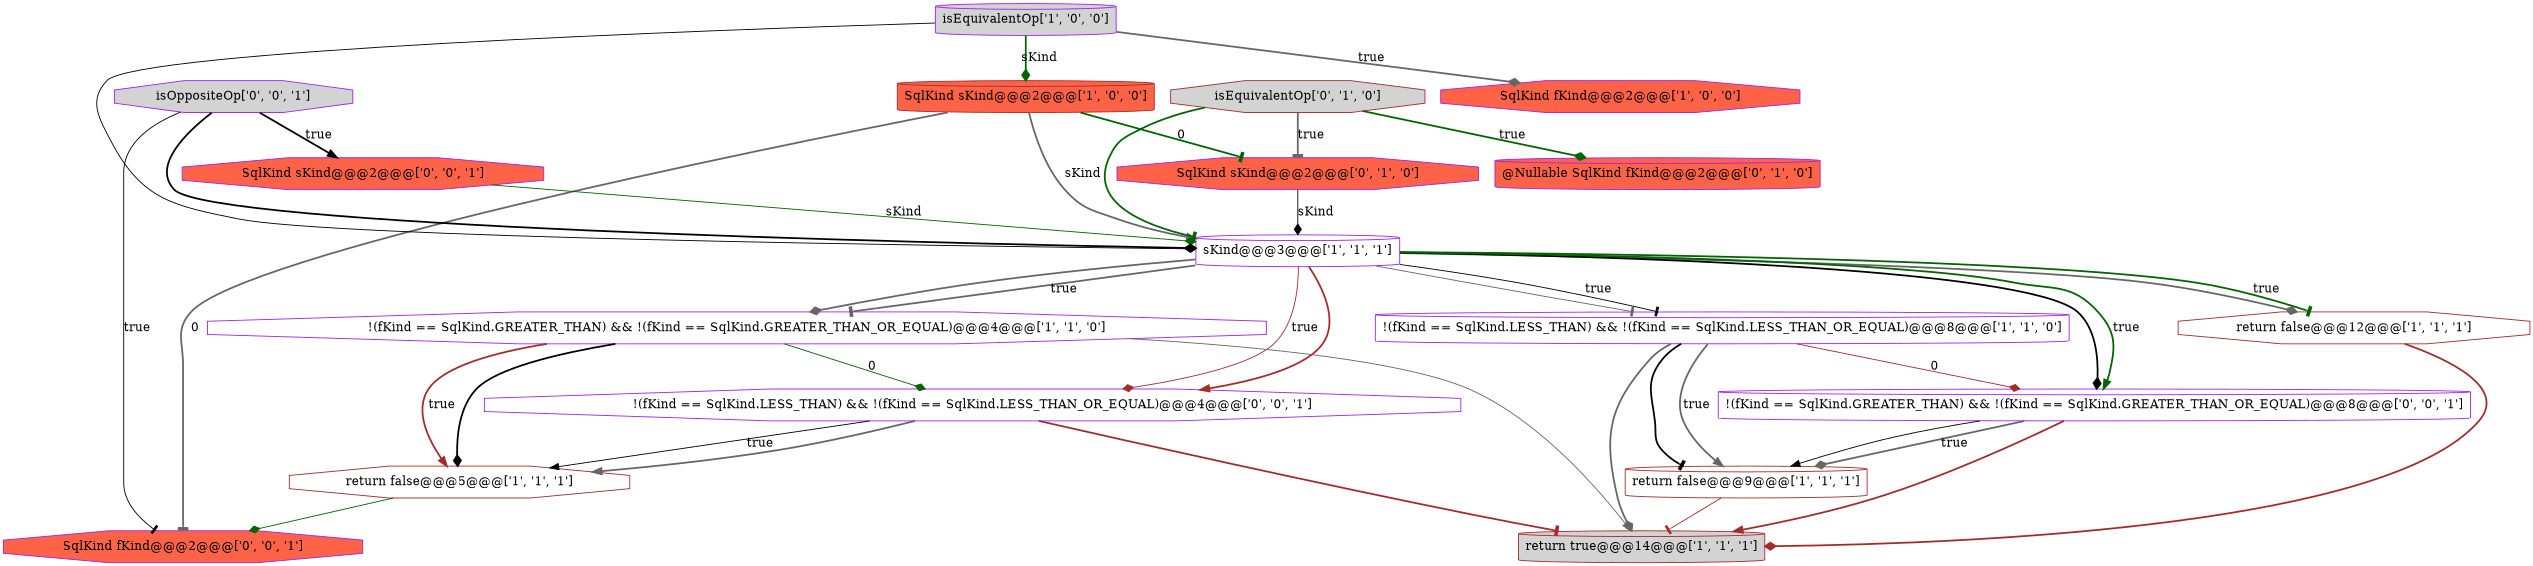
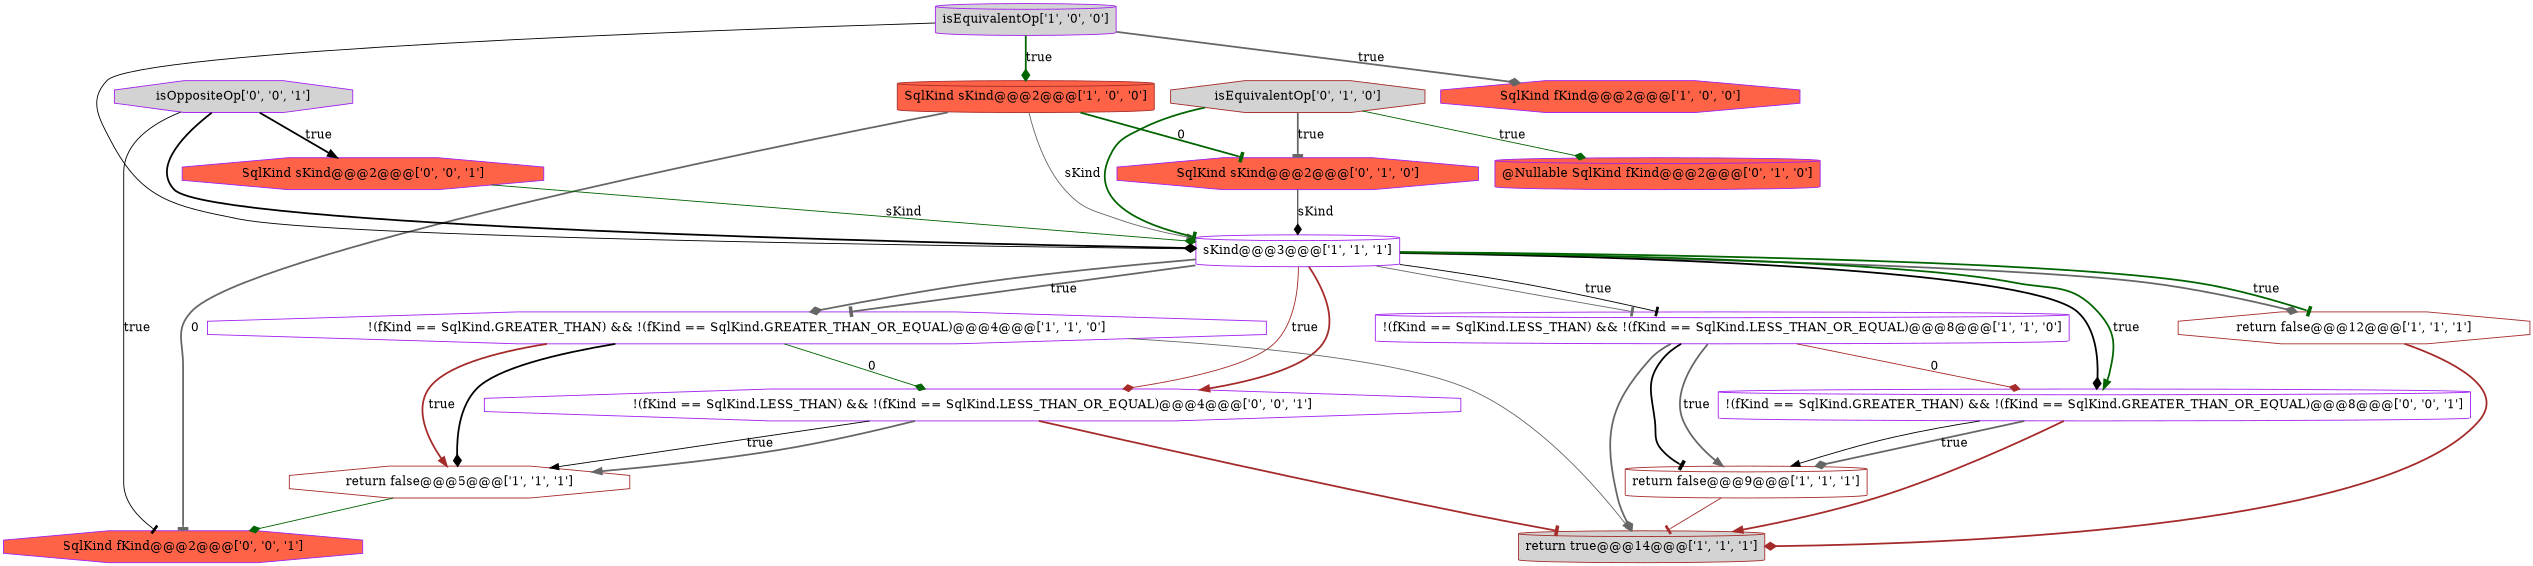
edge "isEquivalentOp['1', '0', '0']" -> "SqlKind sKind@@@2@@@['1', '0', '0']": label "sKind" -> "true"
edge "isEquivalentOp['0', '1', '0']" -> "@Nullable SqlKind fKind@@@2@@@['0', '1', '0']": style bold -> solid
edge "SqlKind sKind@@@2@@@['1', '0', '0']" -> "sKind@@@3@@@['1', '1', '1']": style bold -> solid
